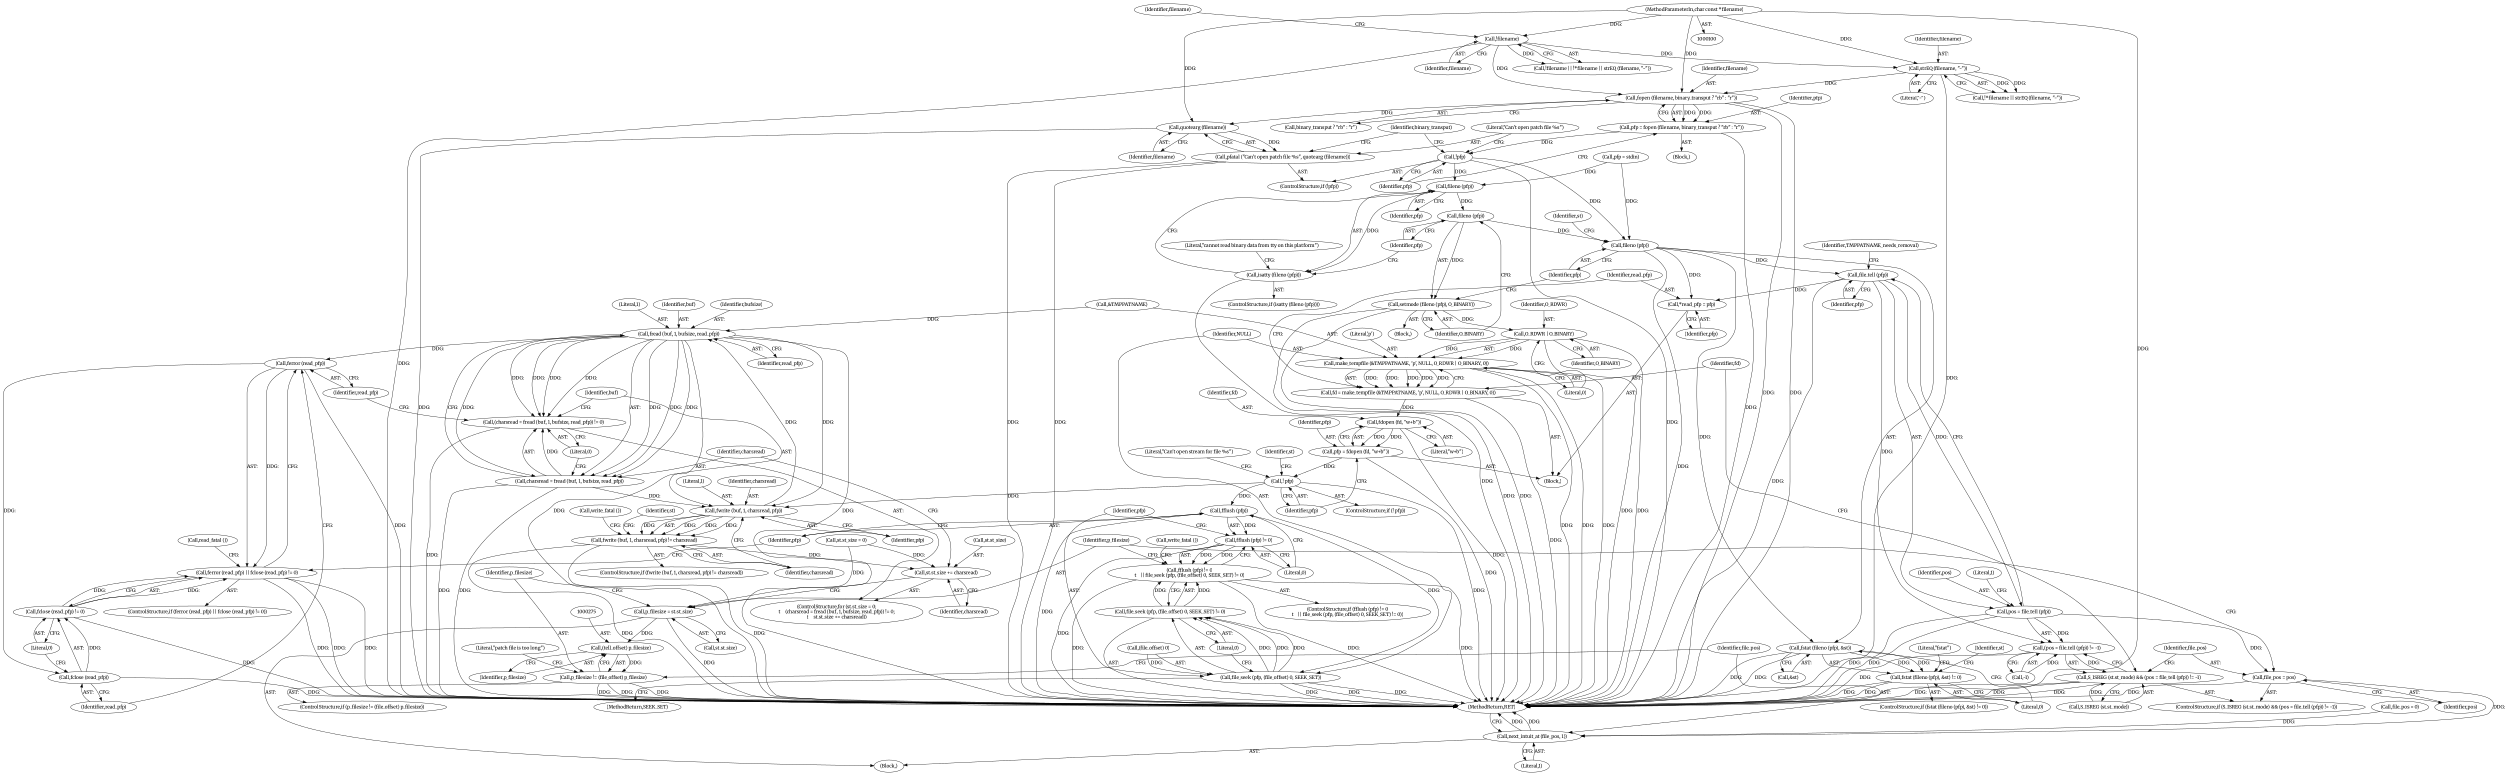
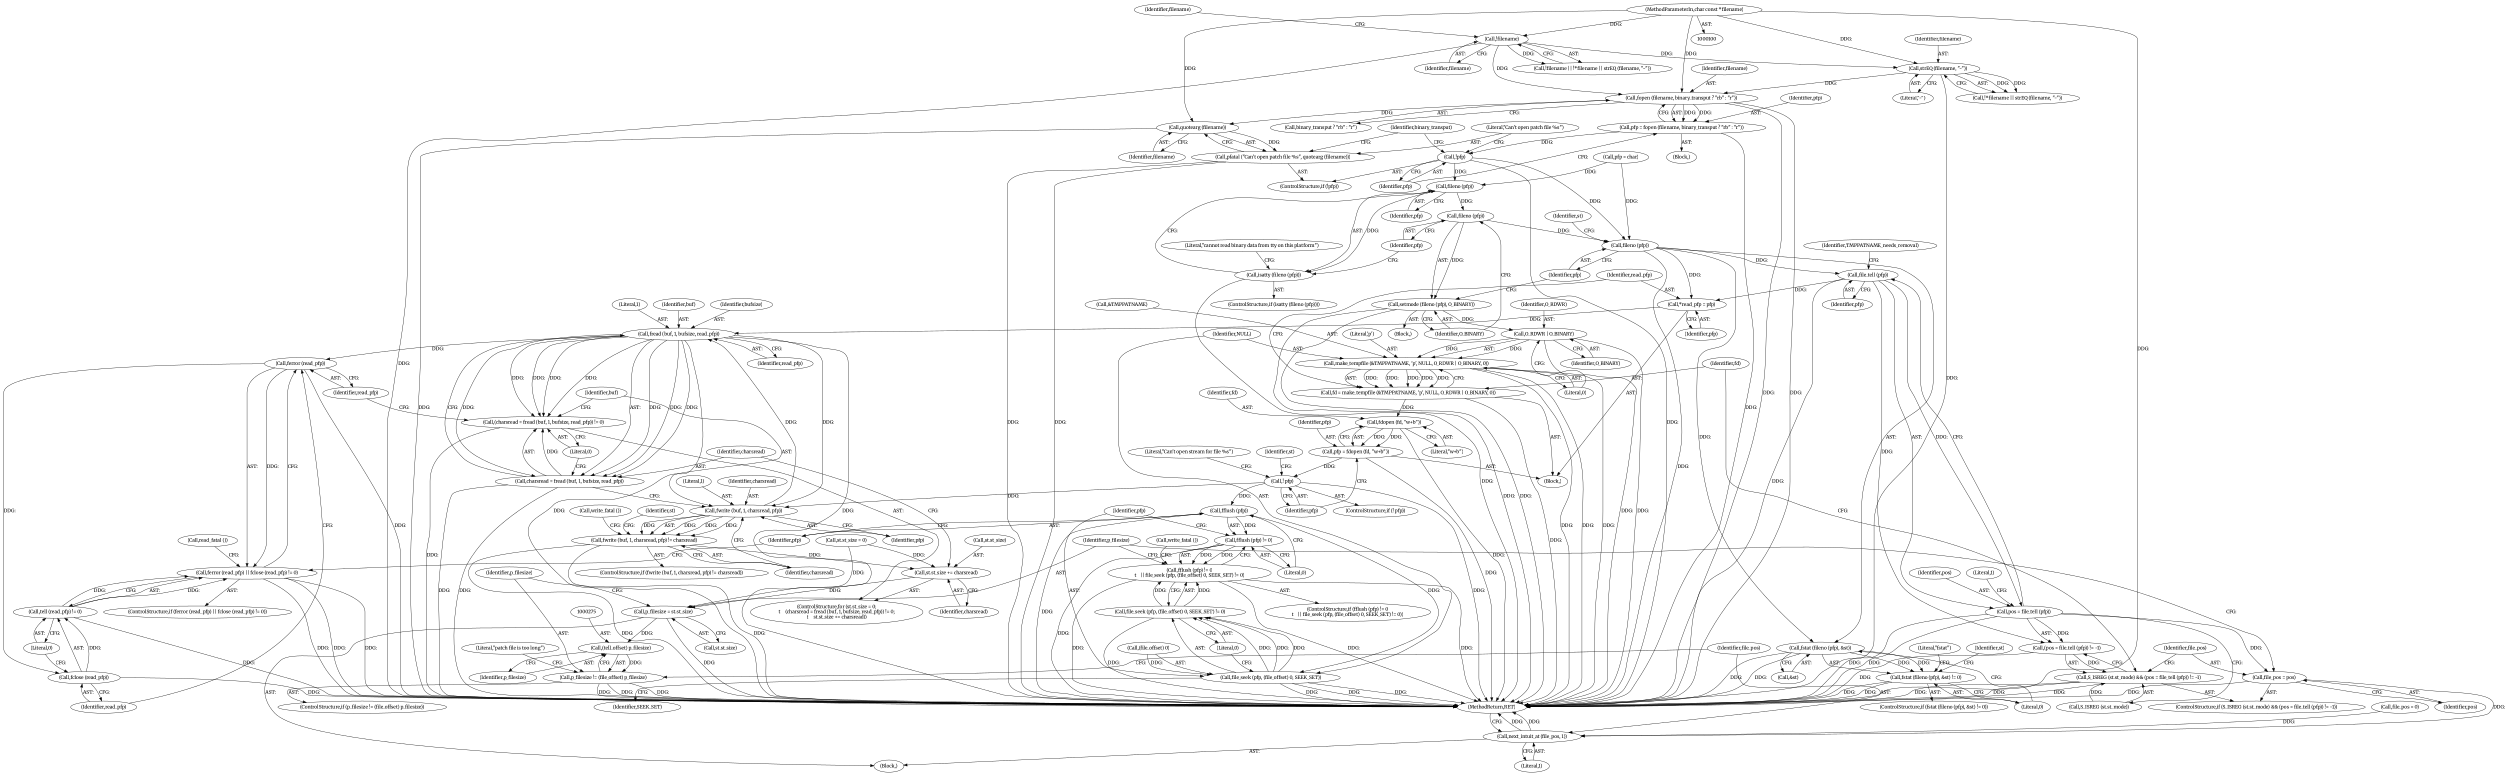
node "(Call,pfp = stdin)": label "(Call,pfp = stdin)" -> "(Call,pfp = char)"
edge "(Call,&TMPPATNAME)" -> "(Call,fread (buf, 1, bufsize, read_pfp))": now "(Call,*read_pfp = pfp)" -> "(Call,fread (buf, 1, bufsize, read_pfp))"
edge "(Call,charsread = fread (buf, 1, bufsize, read_pfp))" -> "(Call,fwrite (buf, 1, charsread, pfp))": label "DDG: " -> "CFG: "
edge "(Call,st.st_size += charsread)" -> "(Call,p_filesize = st.st_size)": label "CFG: " -> "DDG: "
node "(Call,fclose (read_pfp) != 0)": label "(Call,fclose (read_pfp) != 0)" -> "(Call,tell (read_pfp) != 0)"
edge "(Call,file_seek (pfp, (file_offset) 0, SEEK_SET) != 0)" -> "(MethodReturn,RET)": label "AST: " -> "DDG: "
node "(Call,-1)": removed
edge "(Call,S_ISREG (st.st_mode) && (pos = file_tell (pfp)) != -1)" -> "(Call,S_ISREG (st.st_mode))": now "(Call,pos = file_tell (pfp))" -> "(Call,S_ISREG (st.st_mode))"
node "(MethodReturn,SEEK_SET)": label "(MethodReturn,SEEK_SET)" -> "(Identifier,SEEK_SET)"
